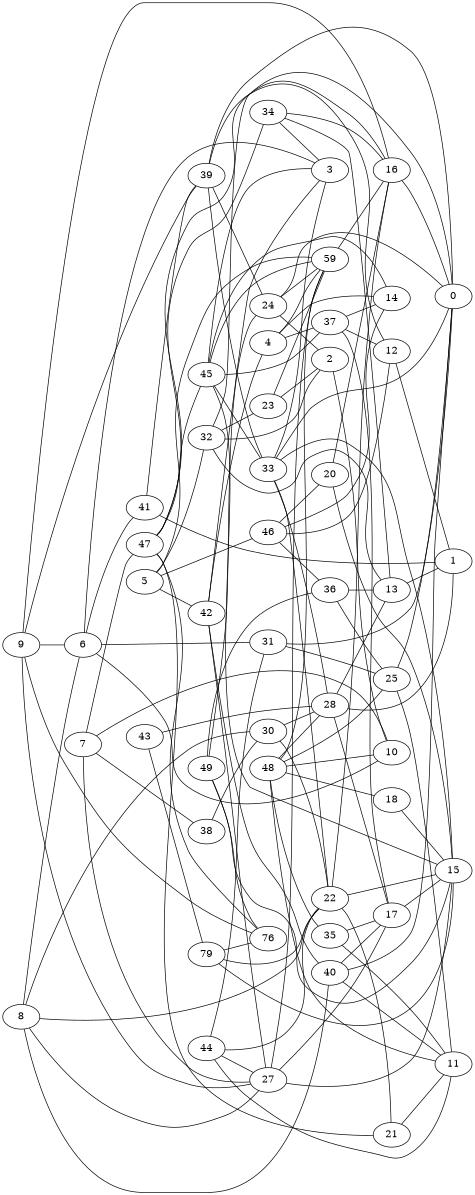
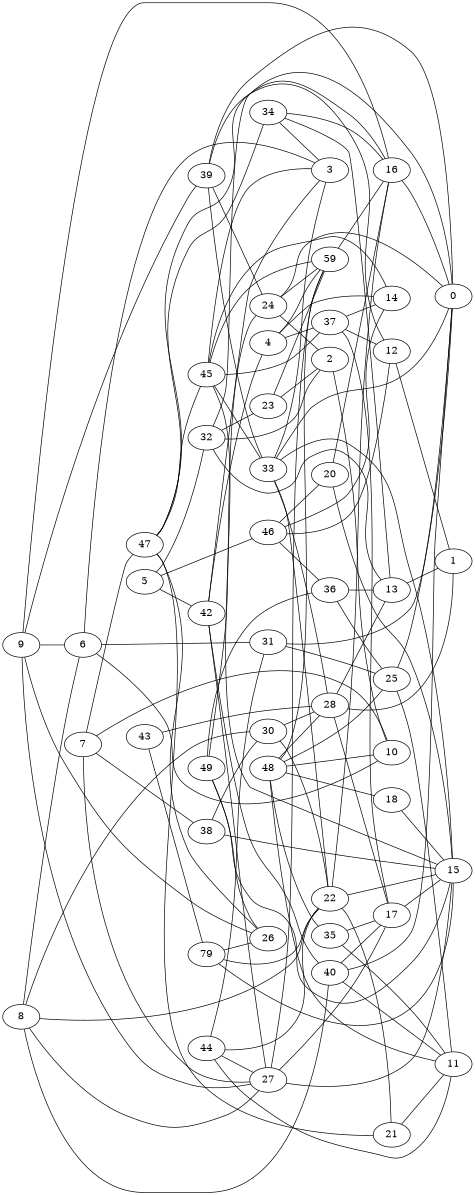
edge "59" -- "5": removed
node "41": removed
edge "38" -- "15": added
node "76": label "76" -> "26"
